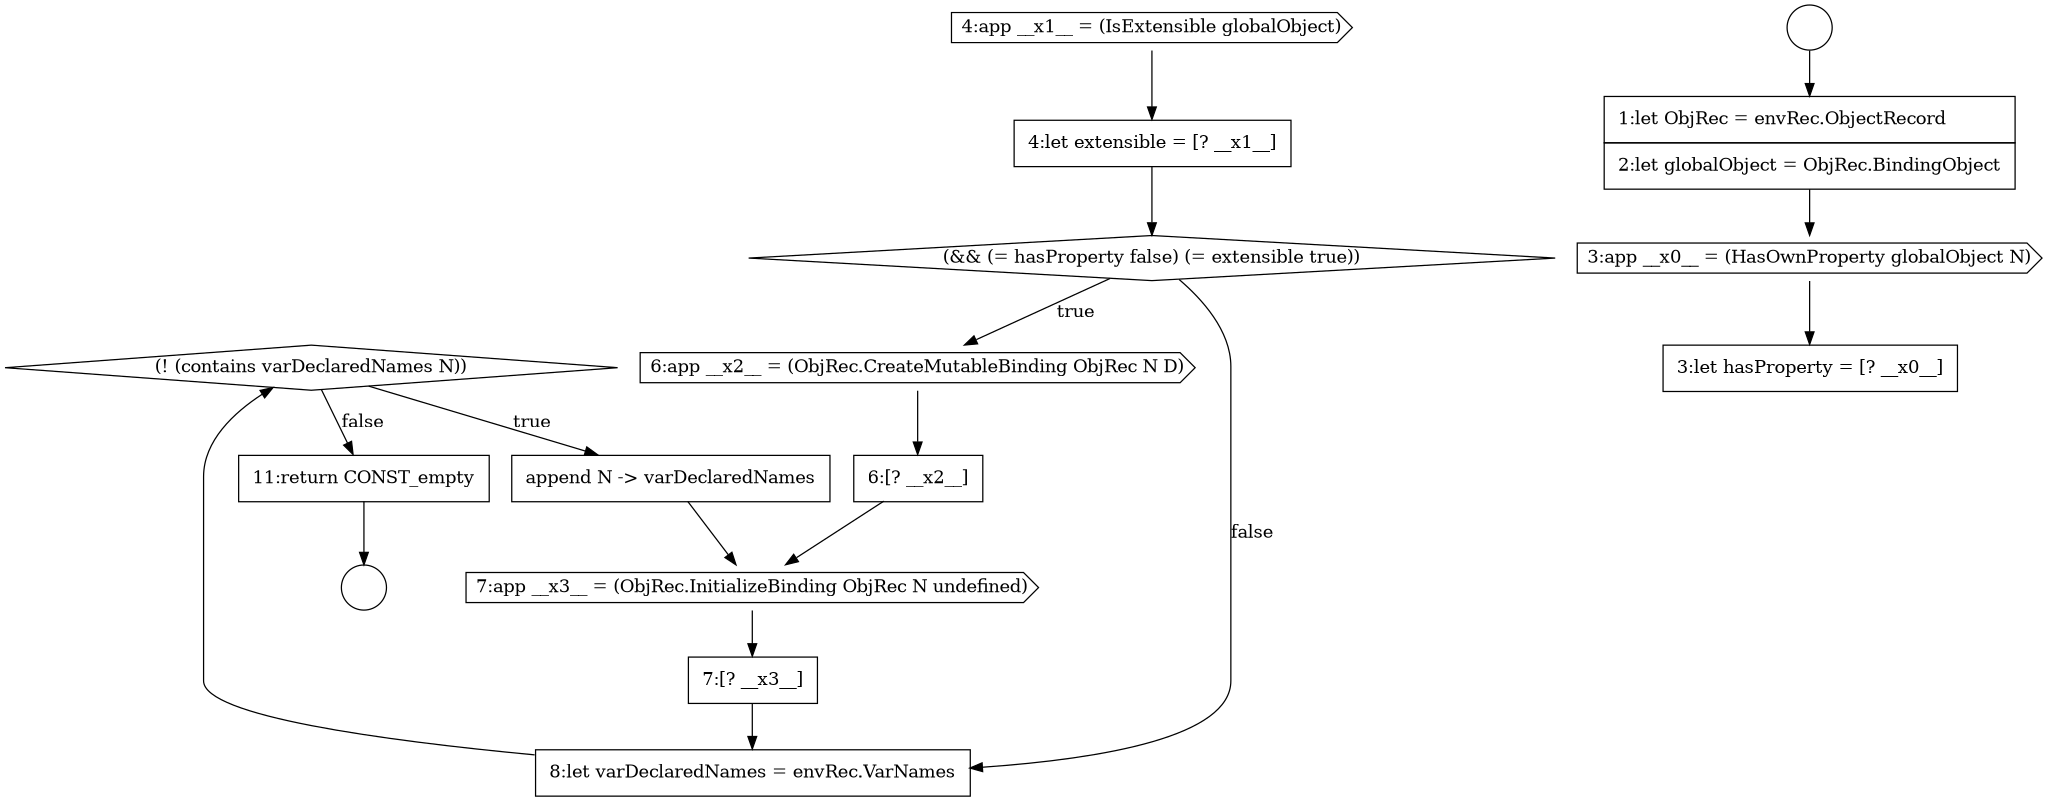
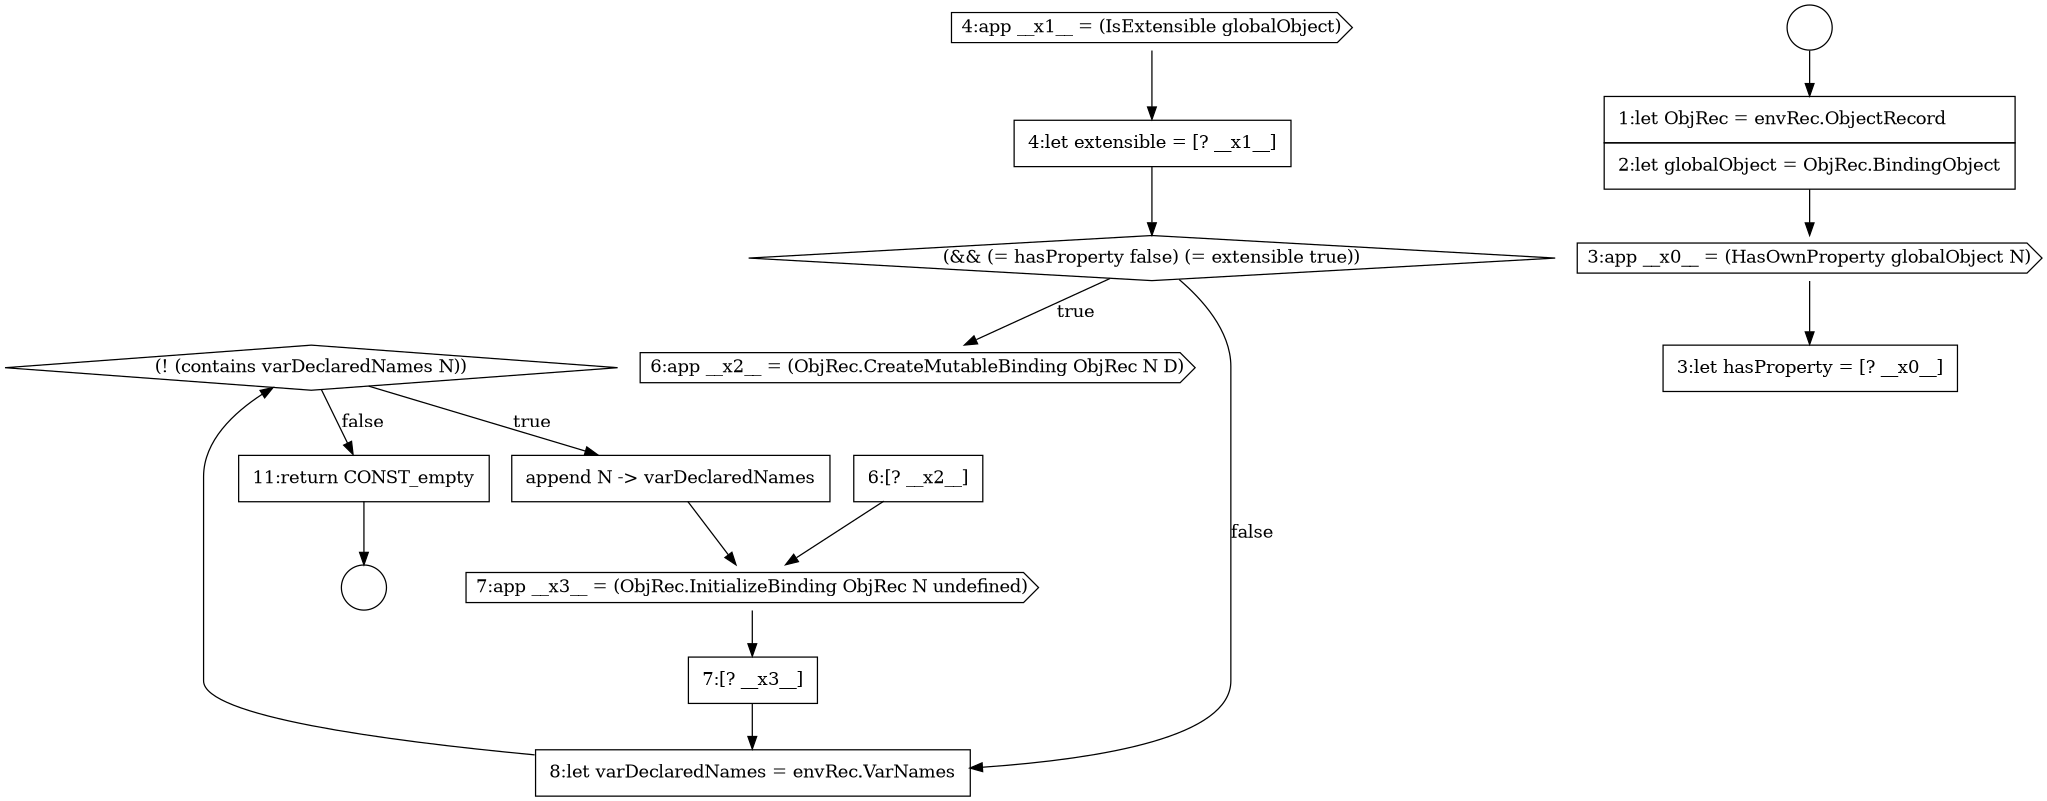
edge "6:app __x2__ = (ObjRec.CreateMutableBinding ObjRec N D)" -> "6:[? __x2__]": removed
